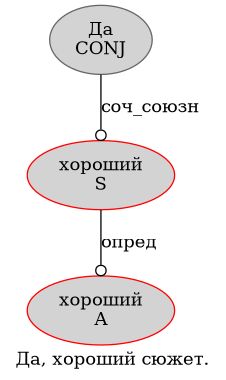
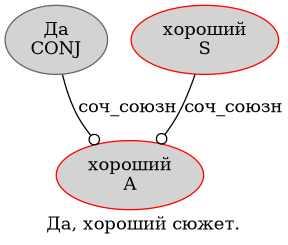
edge "Да CONJ" -> "хороший S": now "Да CONJ" -> "хороший A"
edge "хороший S" -> "хороший A": label "опред" -> "соч_союзн"
